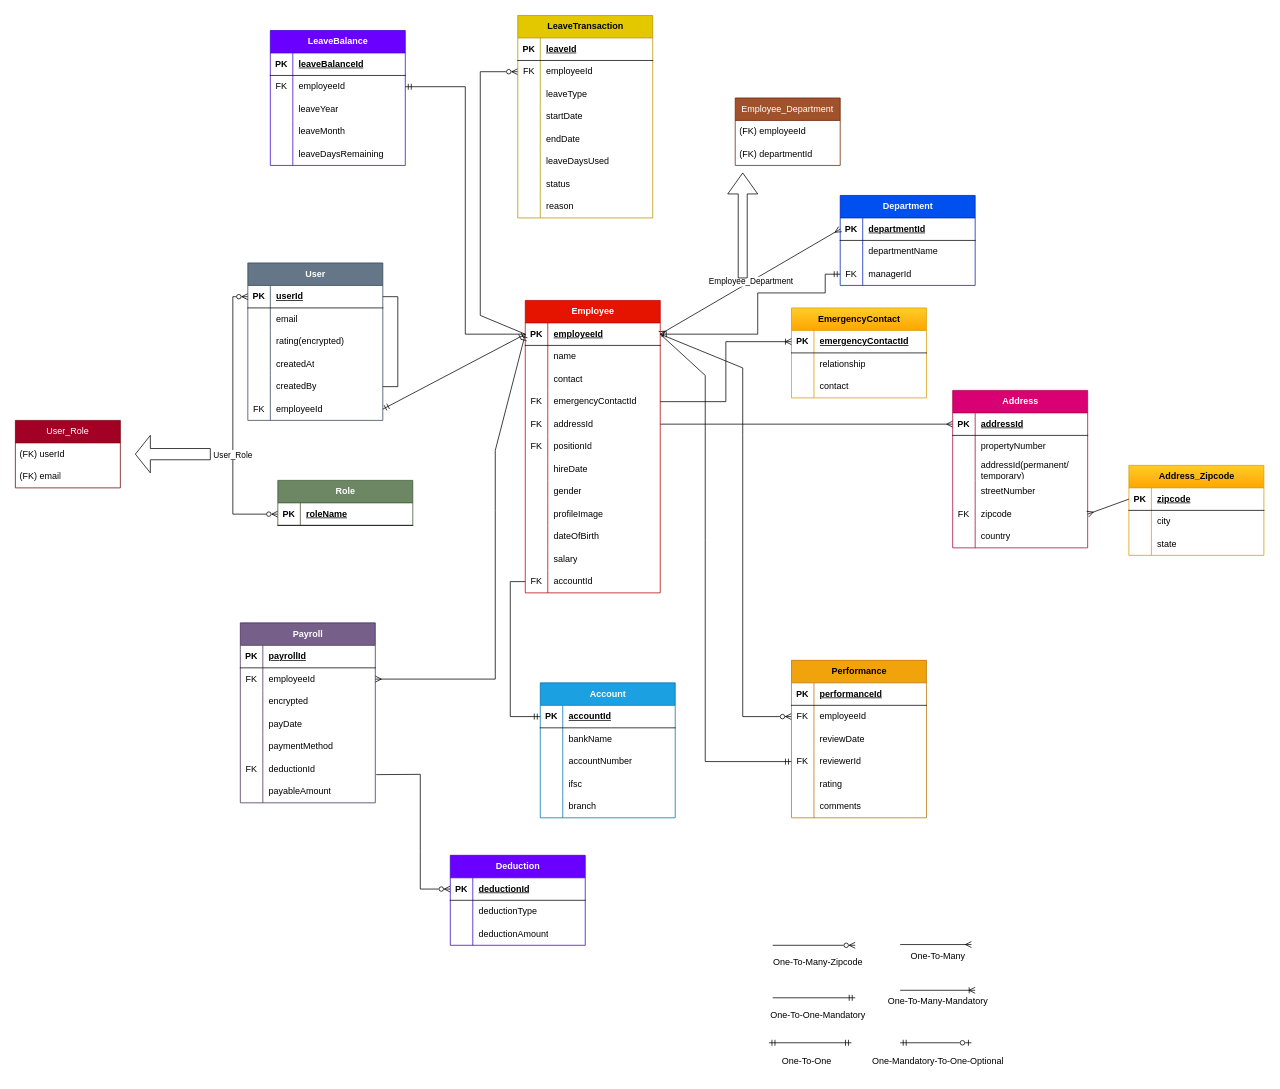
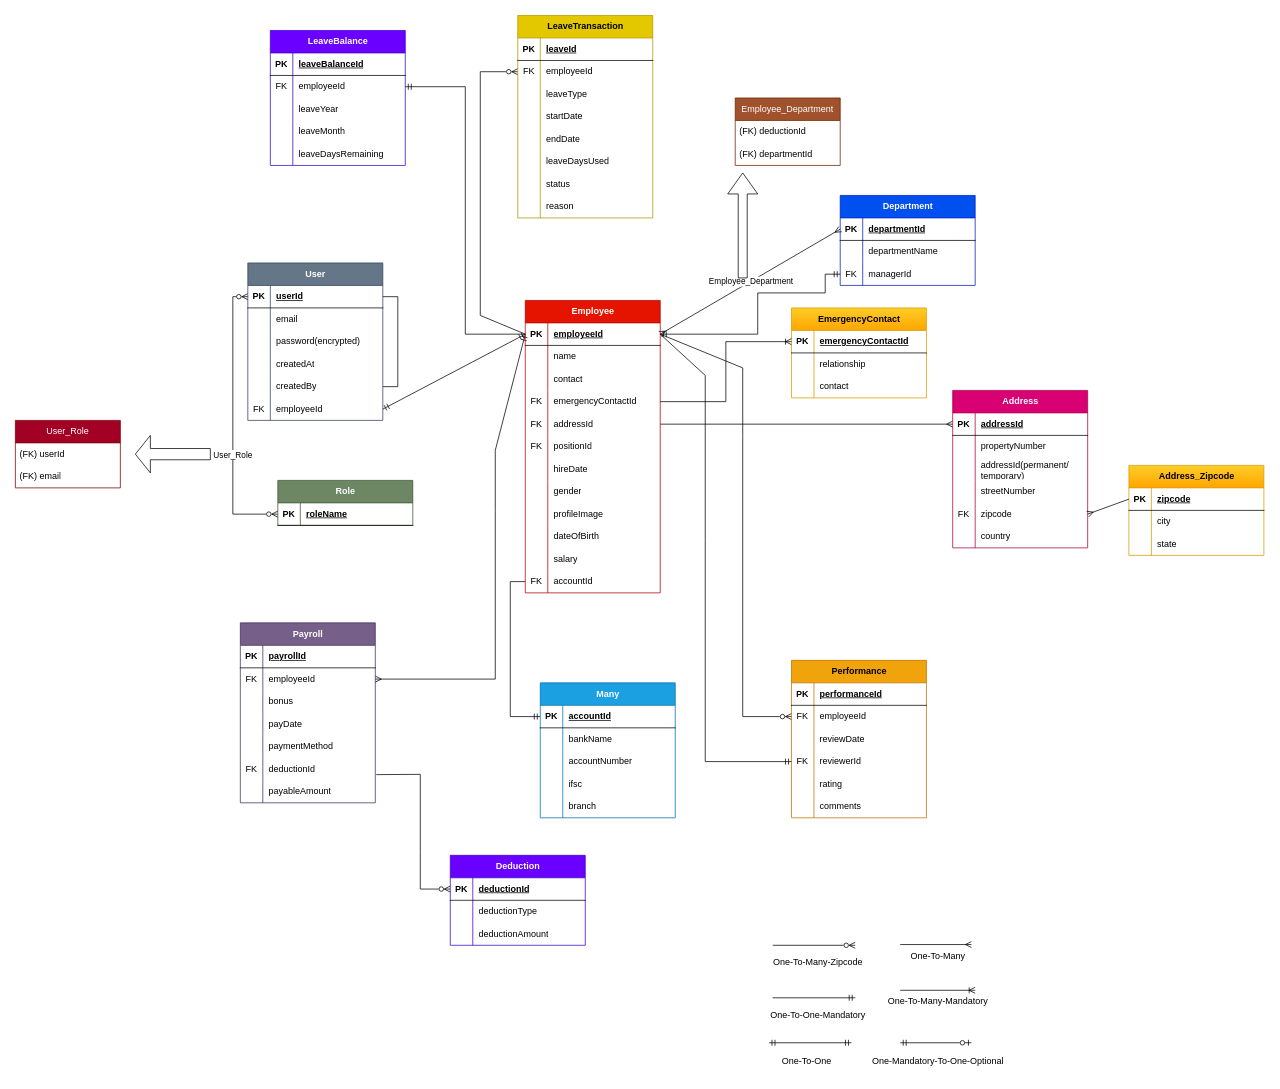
node "(FK) employeeId": label "(FK) employeeId" -> "(FK) deductionId"
node "rating(encrypted)": label "rating(encrypted)" -> "password(encrypted)"
node "Account": label "Account" -> "Many"
node "encrypted": label "encrypted" -> "bonus"
